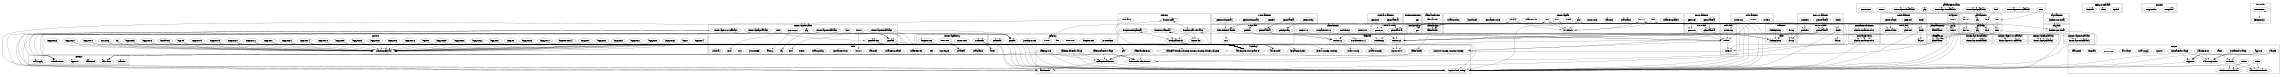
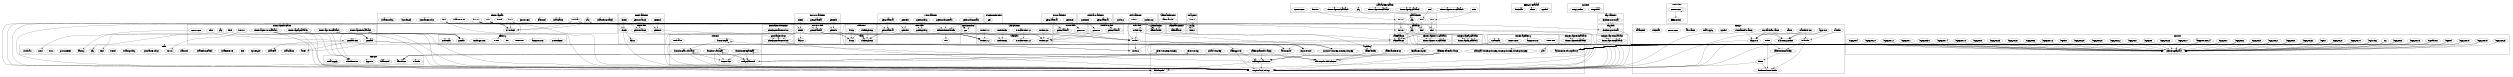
edge "getData" -> "collateral": now "getData" -> "safeApprove"
edge "verifyCallResult" -> "mload(uint256)": reversed
edge "functionDelegateCall" -> "isContract": added
edge "_burn" -> "_afterTokenTransfer": reversed
edge "_mint" -> "require(bool,string)": added
